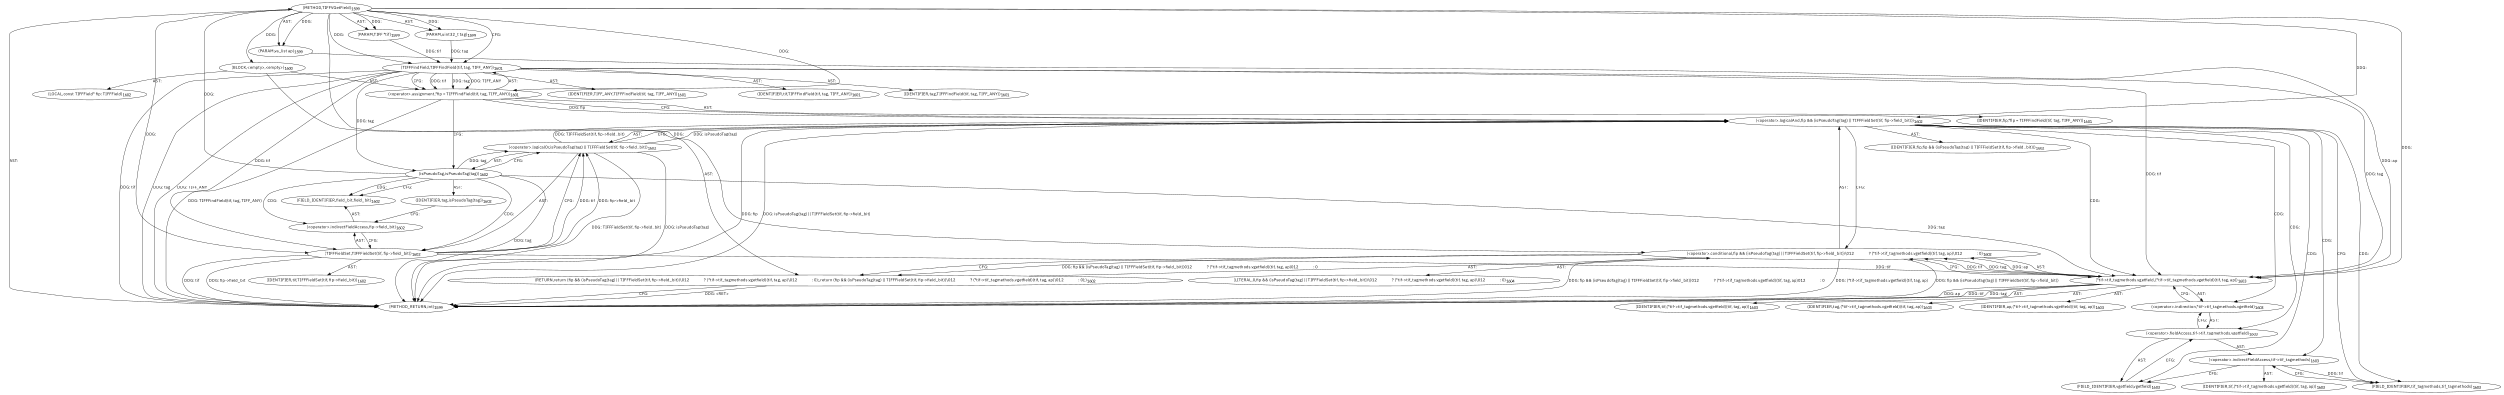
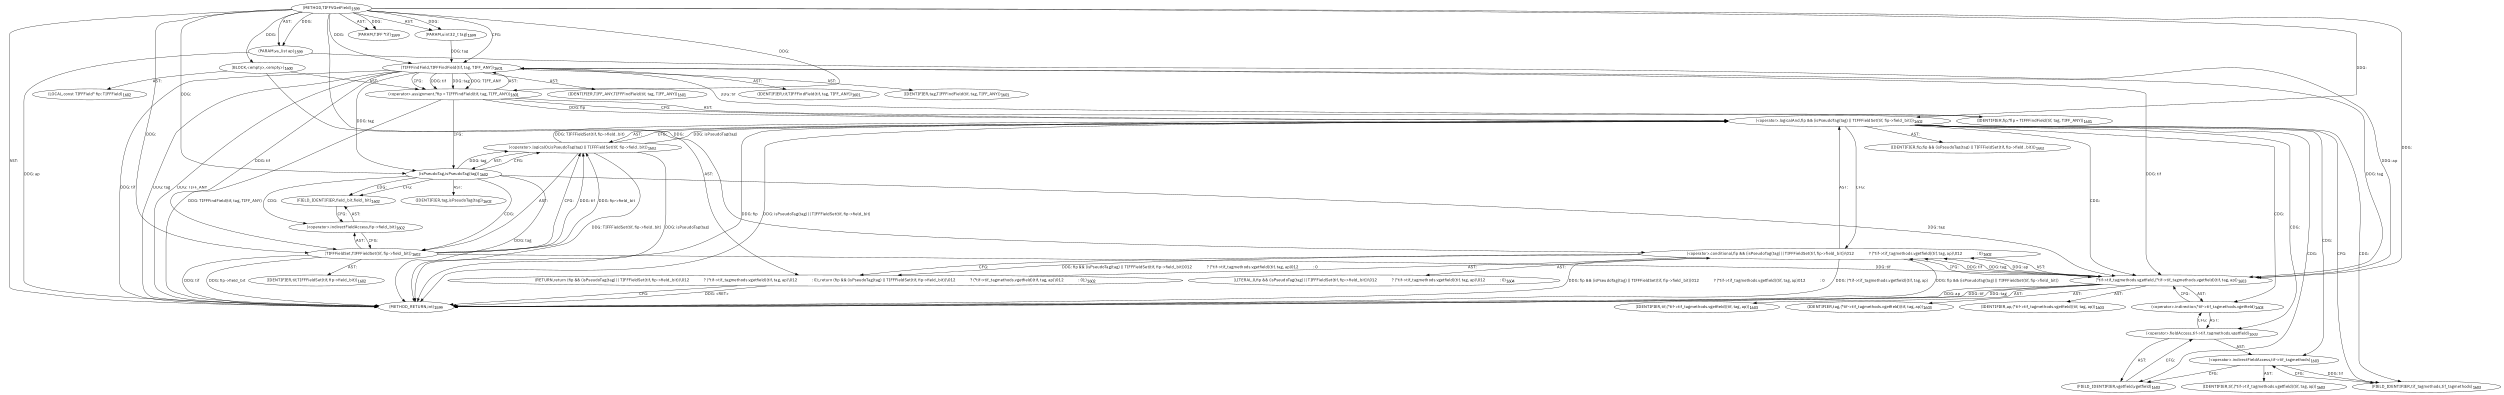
edge "(PARAM,TIFF *tif)" -> "(TIFFFindField,TIFFFindField(tif, tag, TIFF_ANY))": now "(IDENTIFIER,fip,*fip = TIFFFindField(tif, tag, TIFF_ANY))" -> "(TIFFFindField,TIFFFindField(tif, tag, TIFF_ANY))"
edge "(isPseudoTag,isPseudoTag(tag))" -> "(METHOD,TIFFVGetField)": reversed
edge "(IDENTIFIER,tag,isPseudoTag(tag))" -> "(<operator>.indirectFieldAccess,fip->field_bit)": now "(FIELD_IDENTIFIER,field_bit,field_bit)" -> "(<operator>.indirectFieldAccess,fip->field_bit)"
edge "(PARAM,va_list ap)" -> "(METHOD_RETURN,int)": added, label "DDG: ap"
